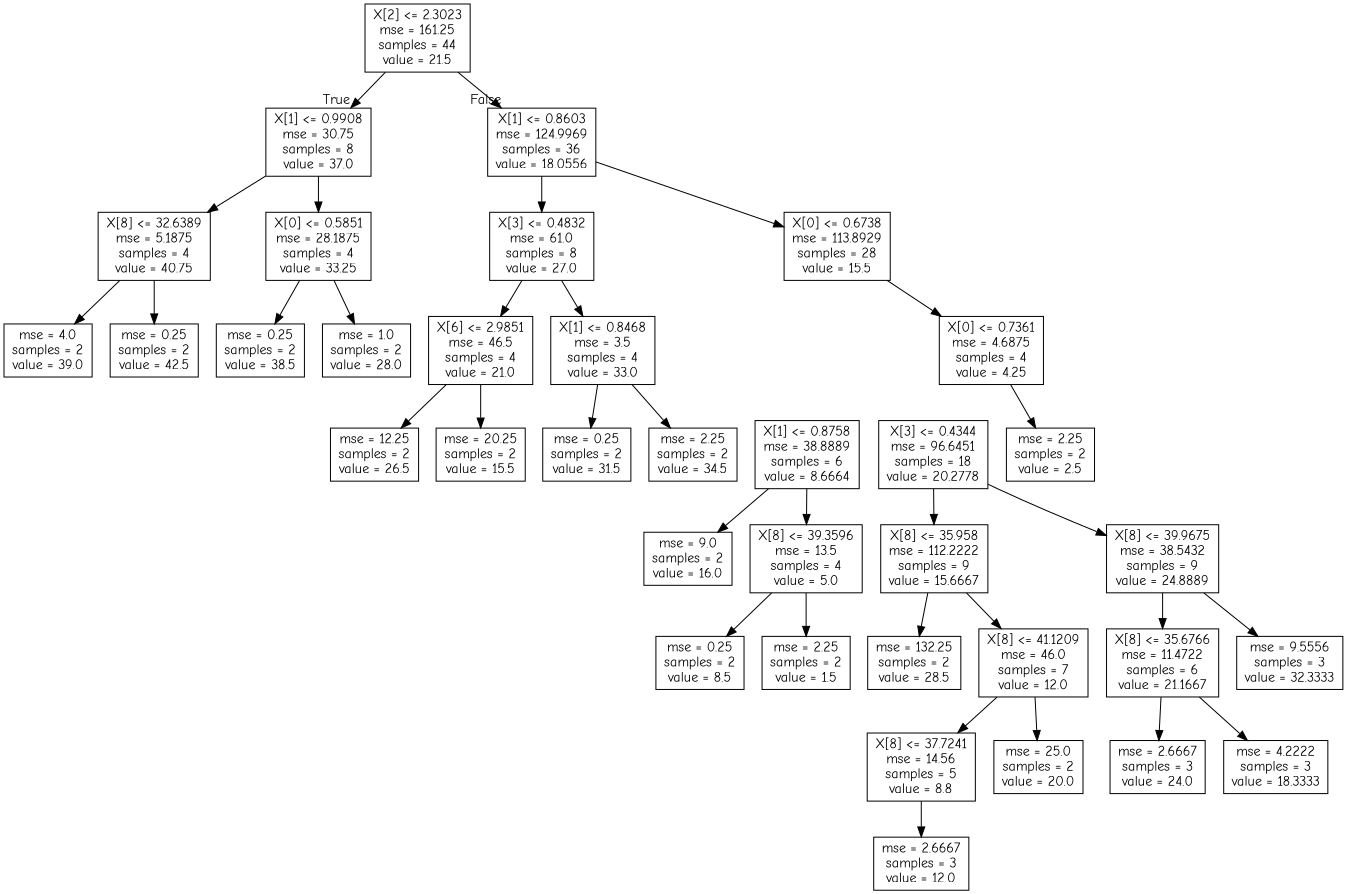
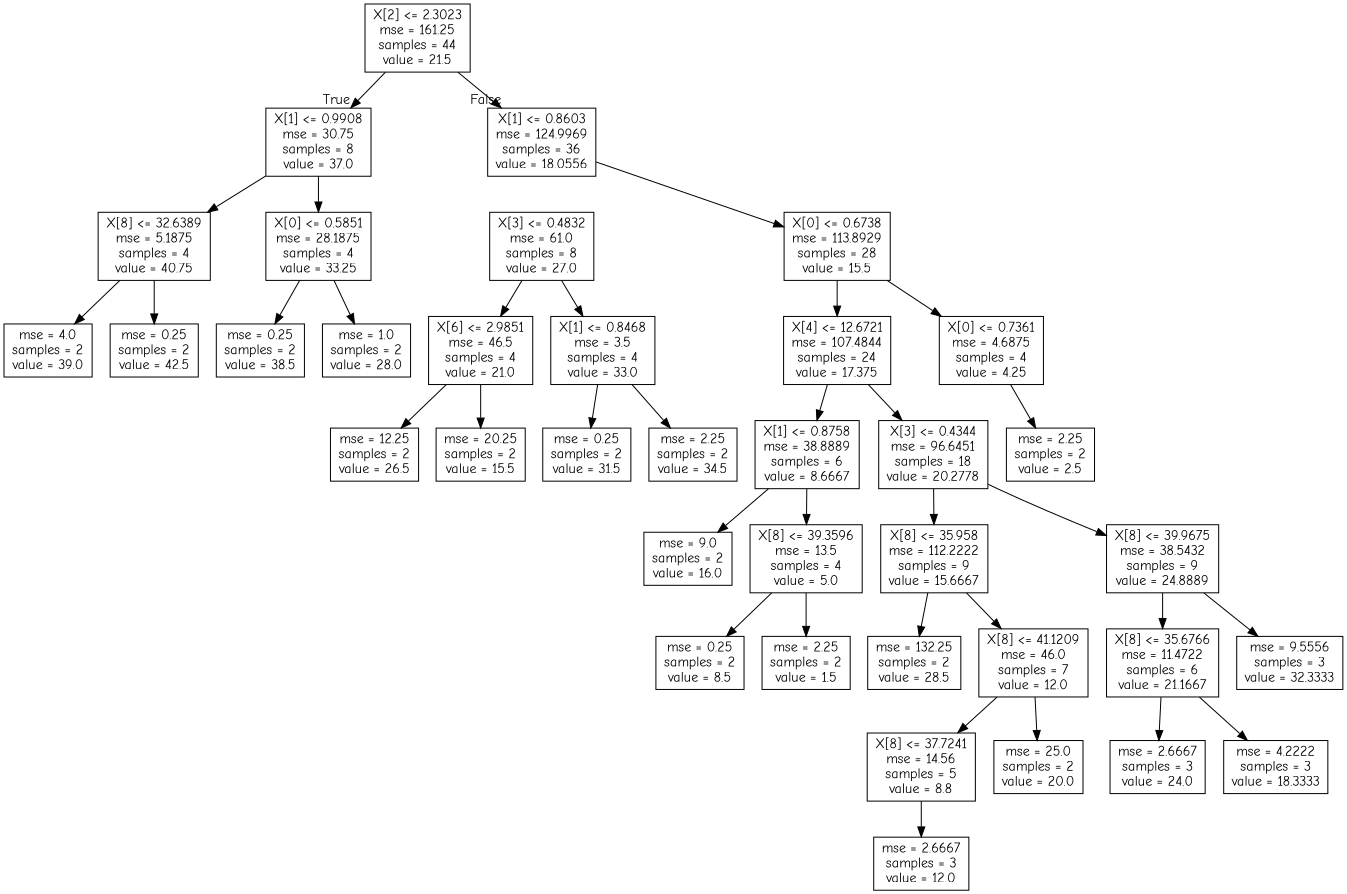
edge "X[1] <= 0.8603 mse = 124.9969 samples = 36 value = 18.0556" -> "X[3] <= 0.4832 mse = 61.0 samples = 8 value = 27.0": removed
node "X[4] <= 12.6721 mse = 107.4844 samples = 24 value = 17.375": added
node "X[1] <= 0.8758 mse = 38.8889 samples = 6 value = 8.6664": label "X[1] <= 0.8758 mse = 38.8889 samples = 6 value = 8.6664" -> "X[1] <= 0.8758 mse = 38.8889 samples = 6 value = 8.6667"
